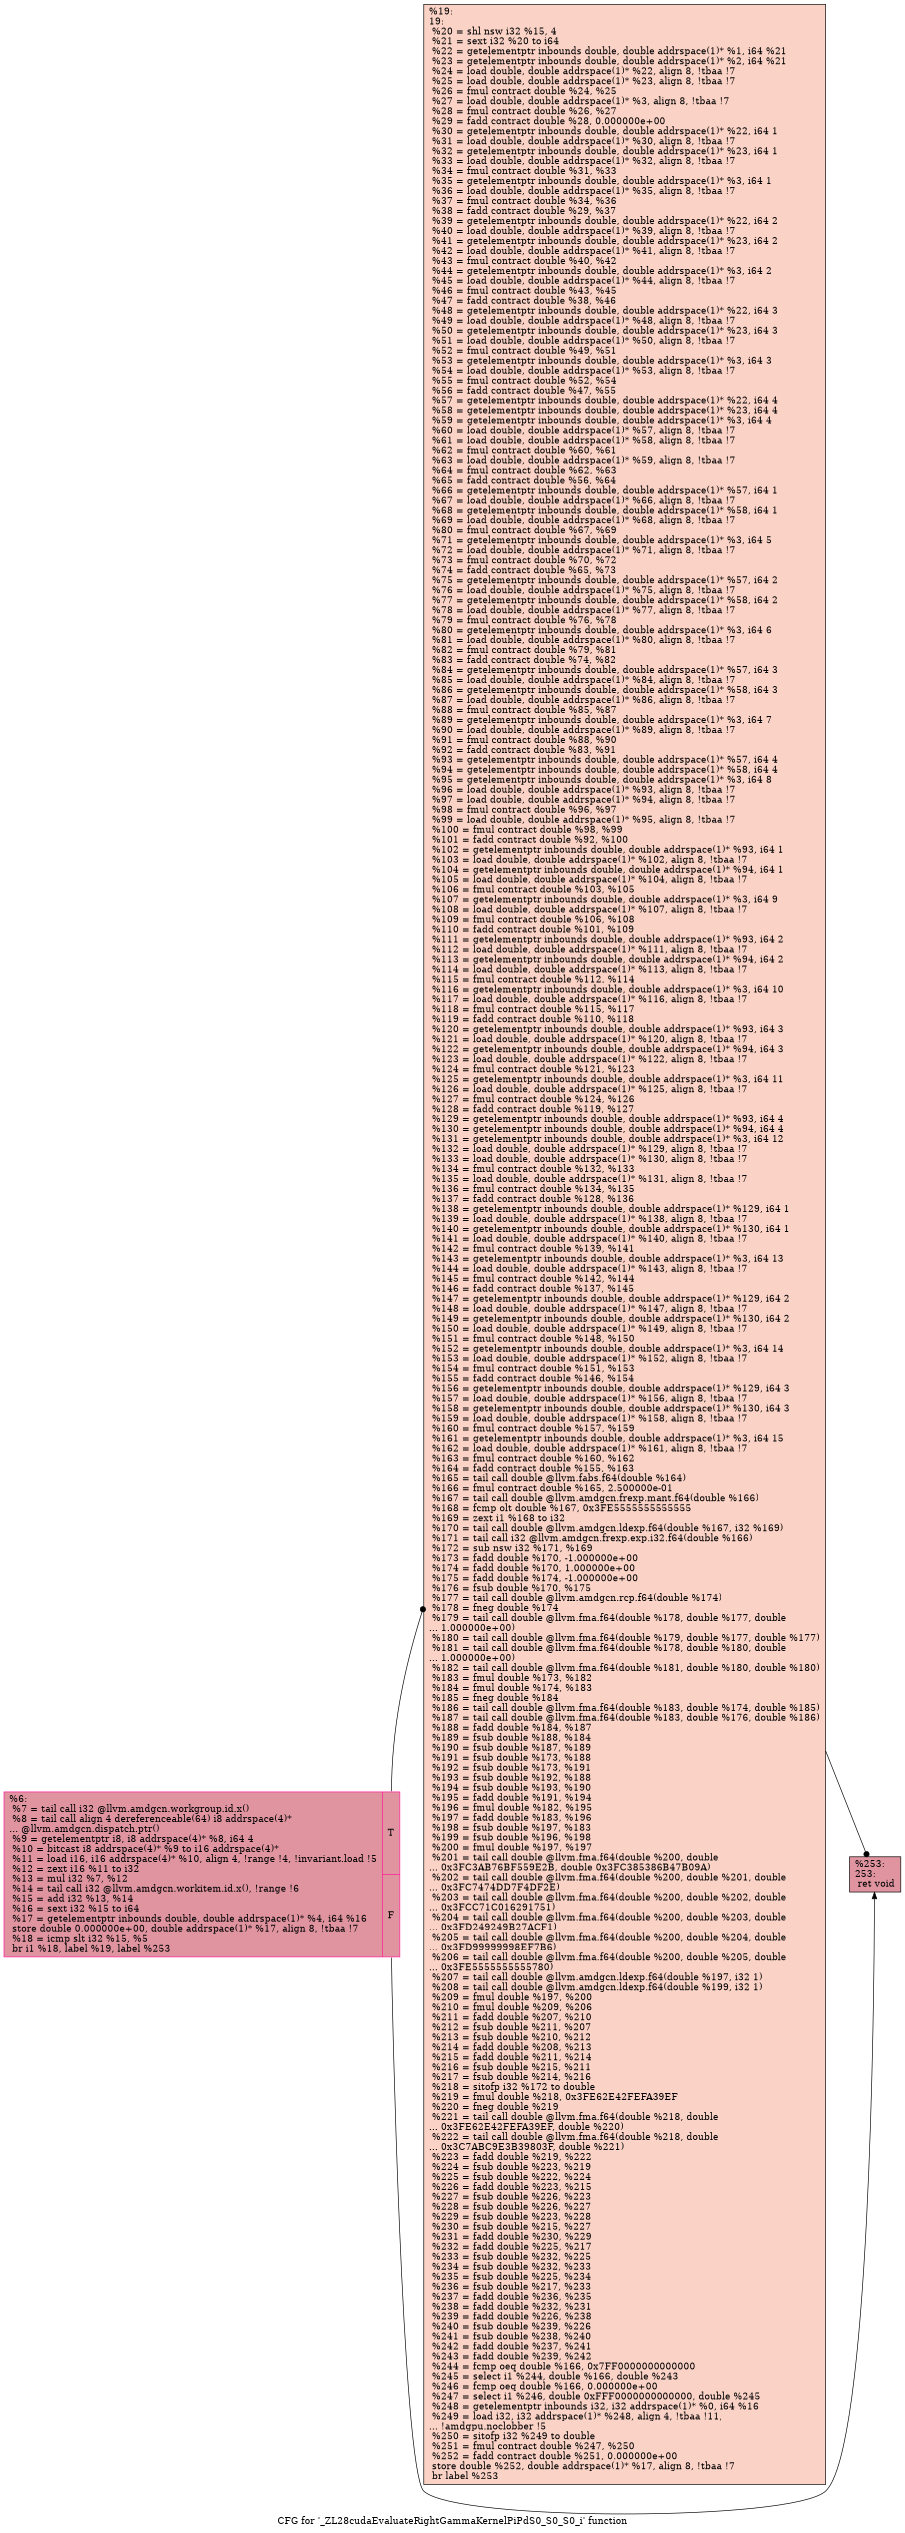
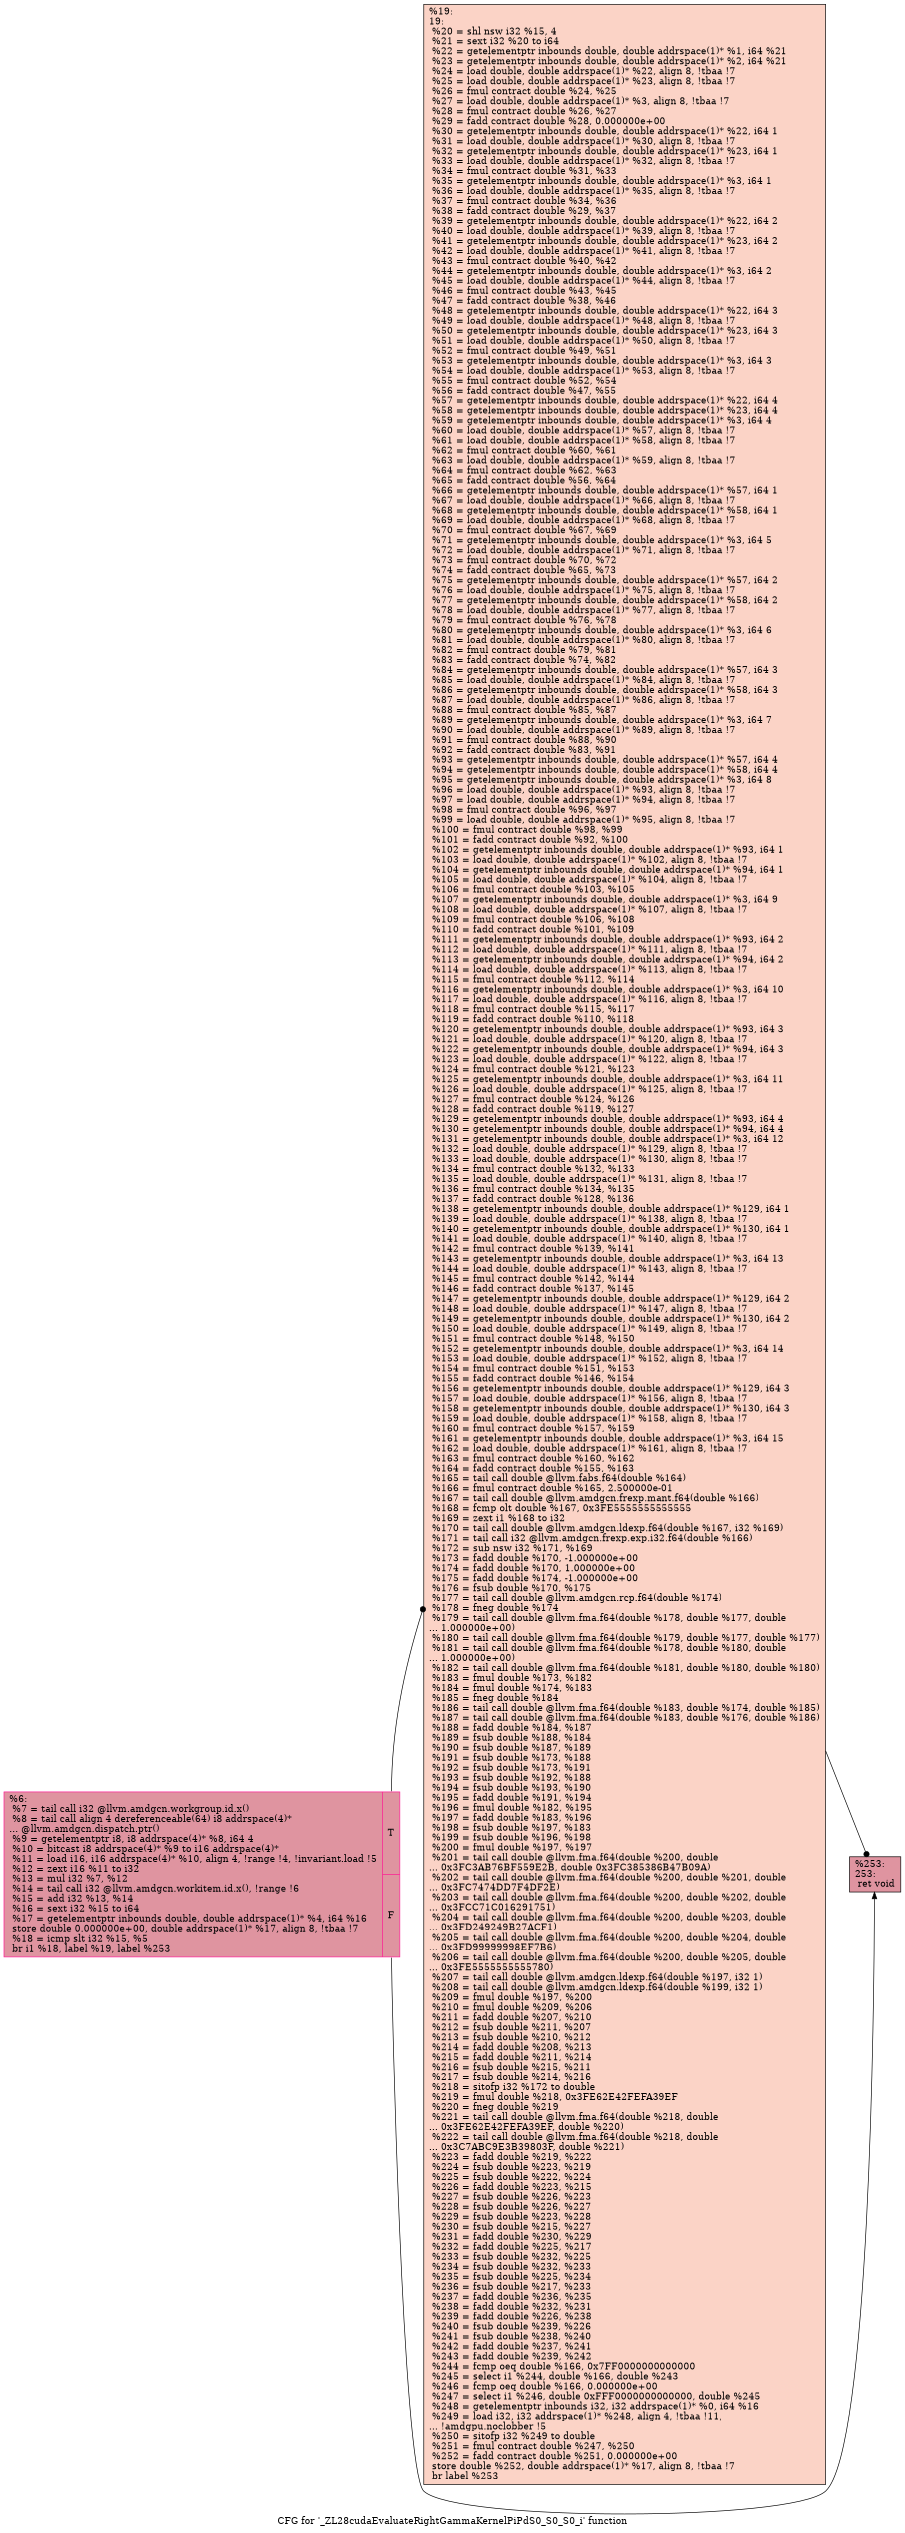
node "%19:": text "%80 = fmul contract double %67, %69" -> "%70 = fmul contract double %67, %69"
